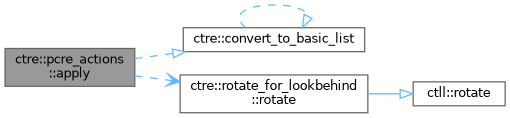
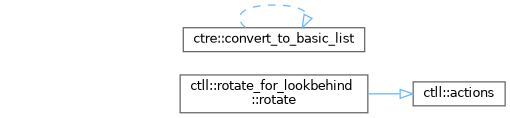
node "ctre::pcre_actions ::apply": removed
node "ctre::rotate_for_lookbehind ::rotate": label "ctre::rotate_for_lookbehind ::rotate" -> "ctll::rotate_for_lookbehind ::rotate"
node "ctll::rotate": label "ctll::rotate" -> "ctll::actions"
